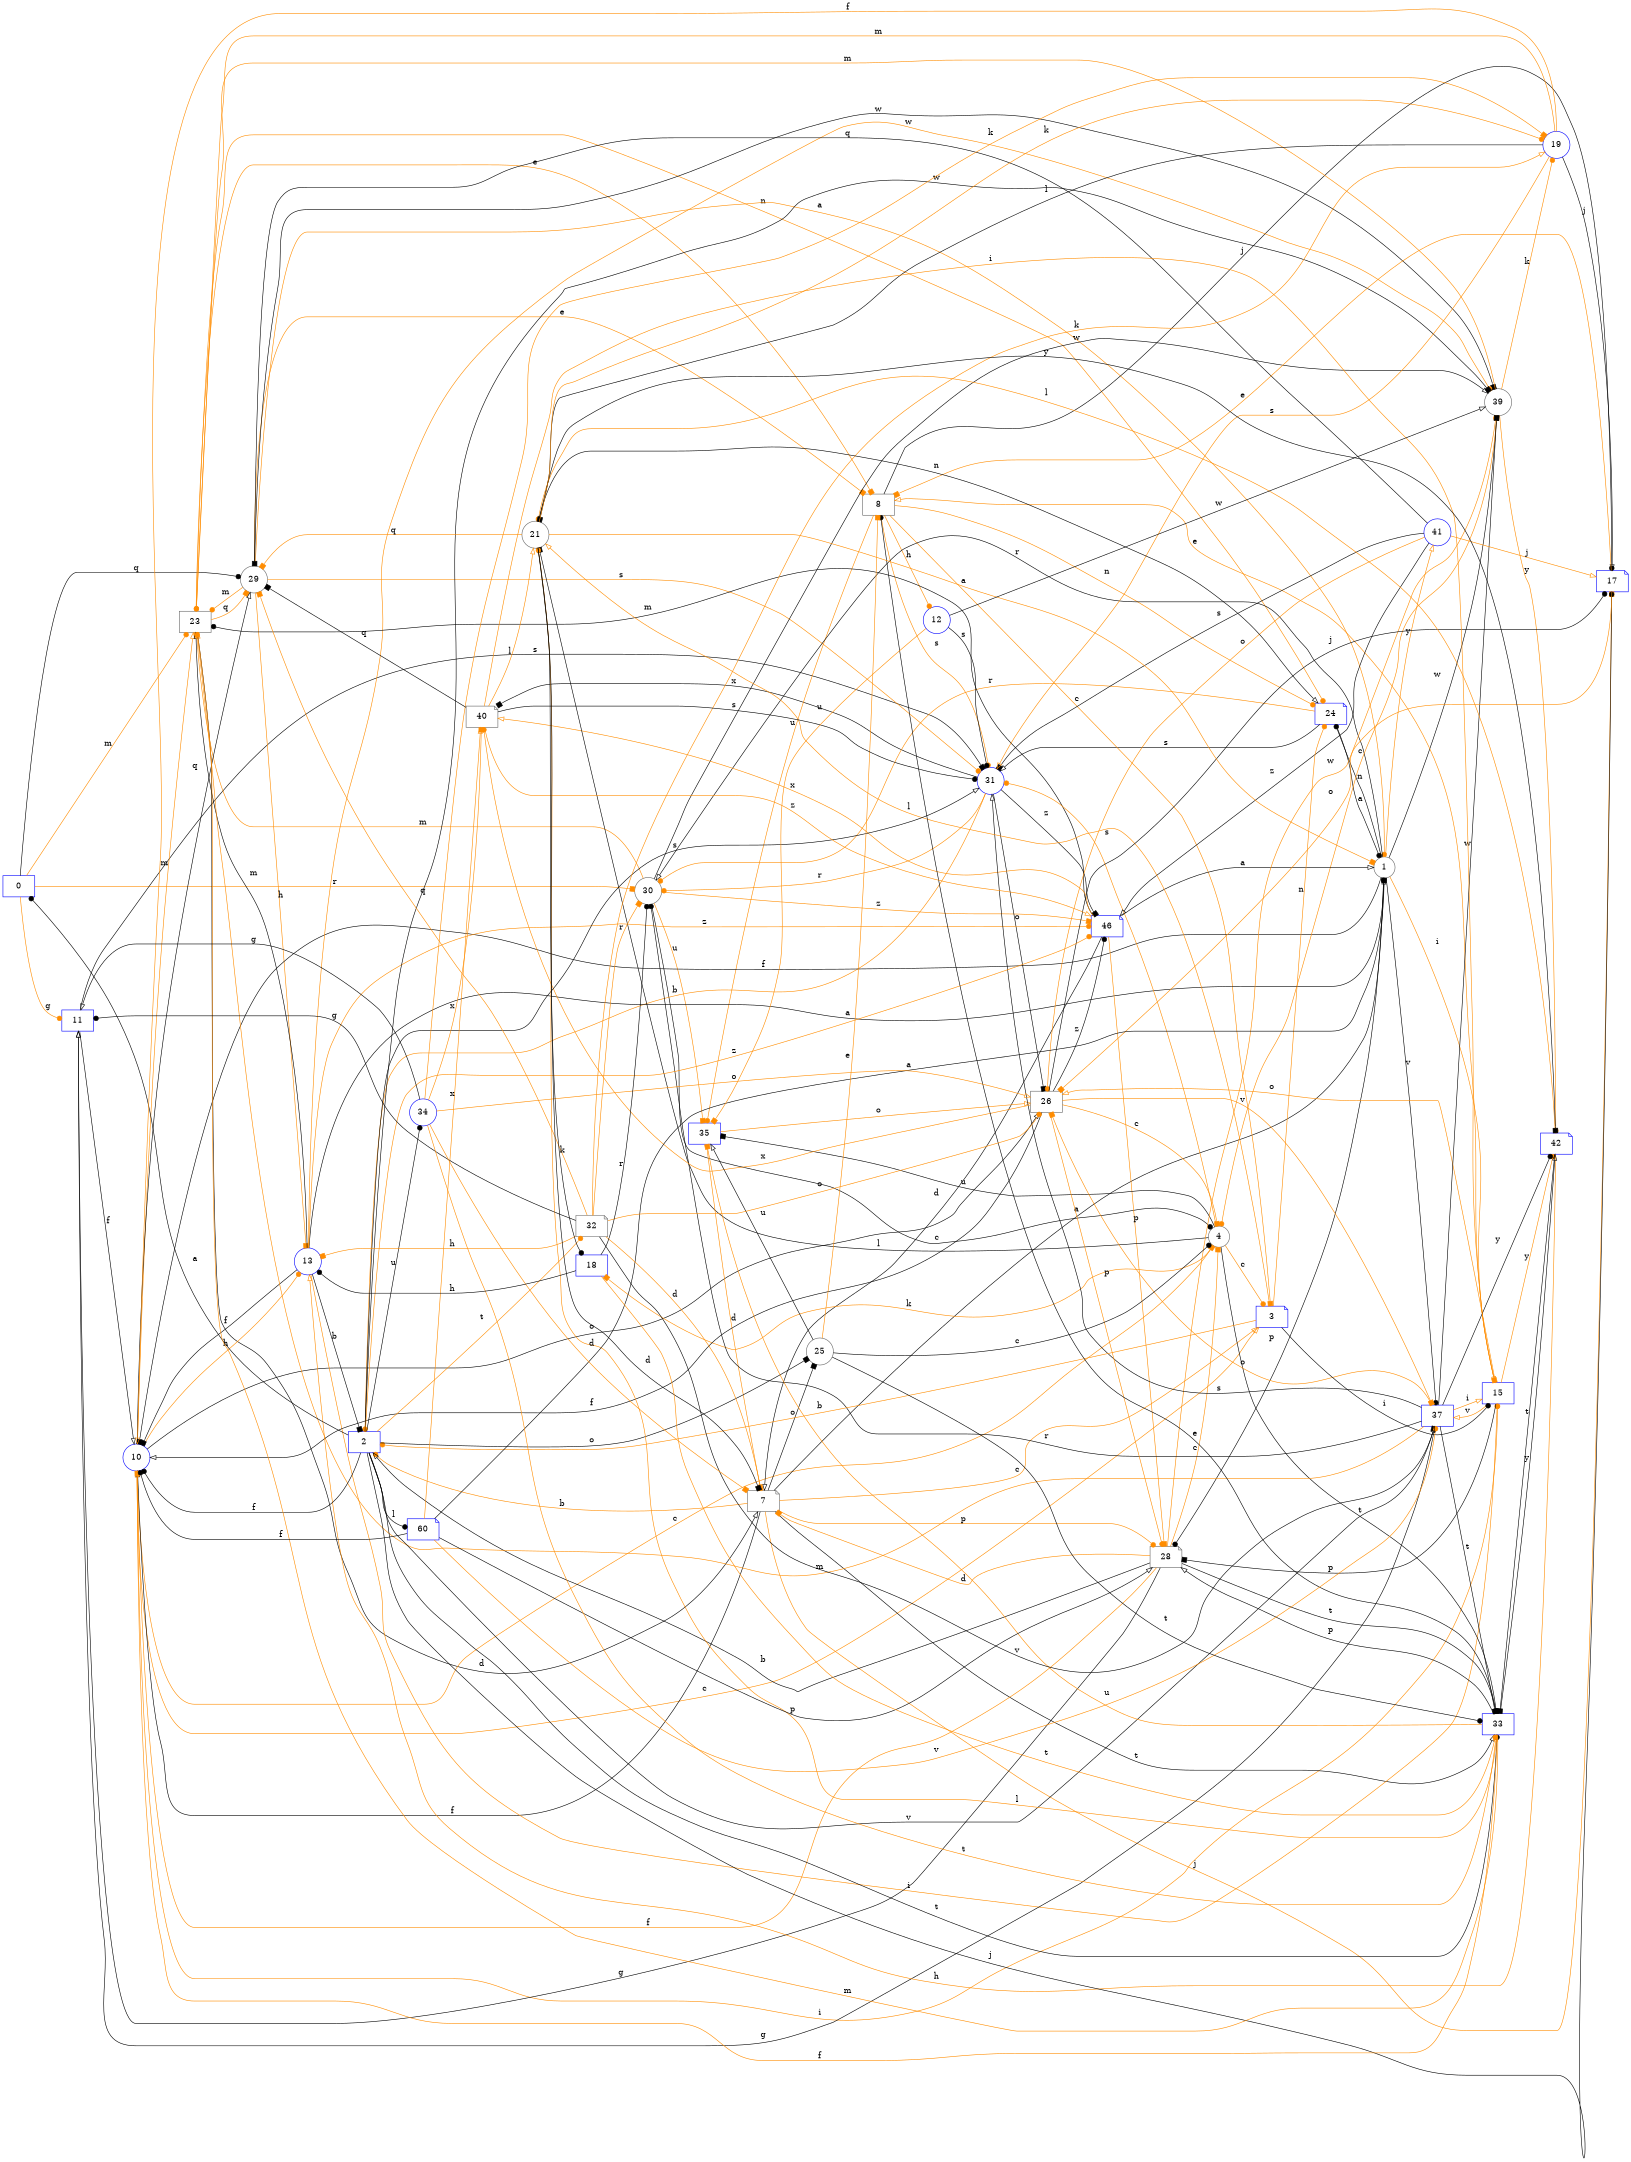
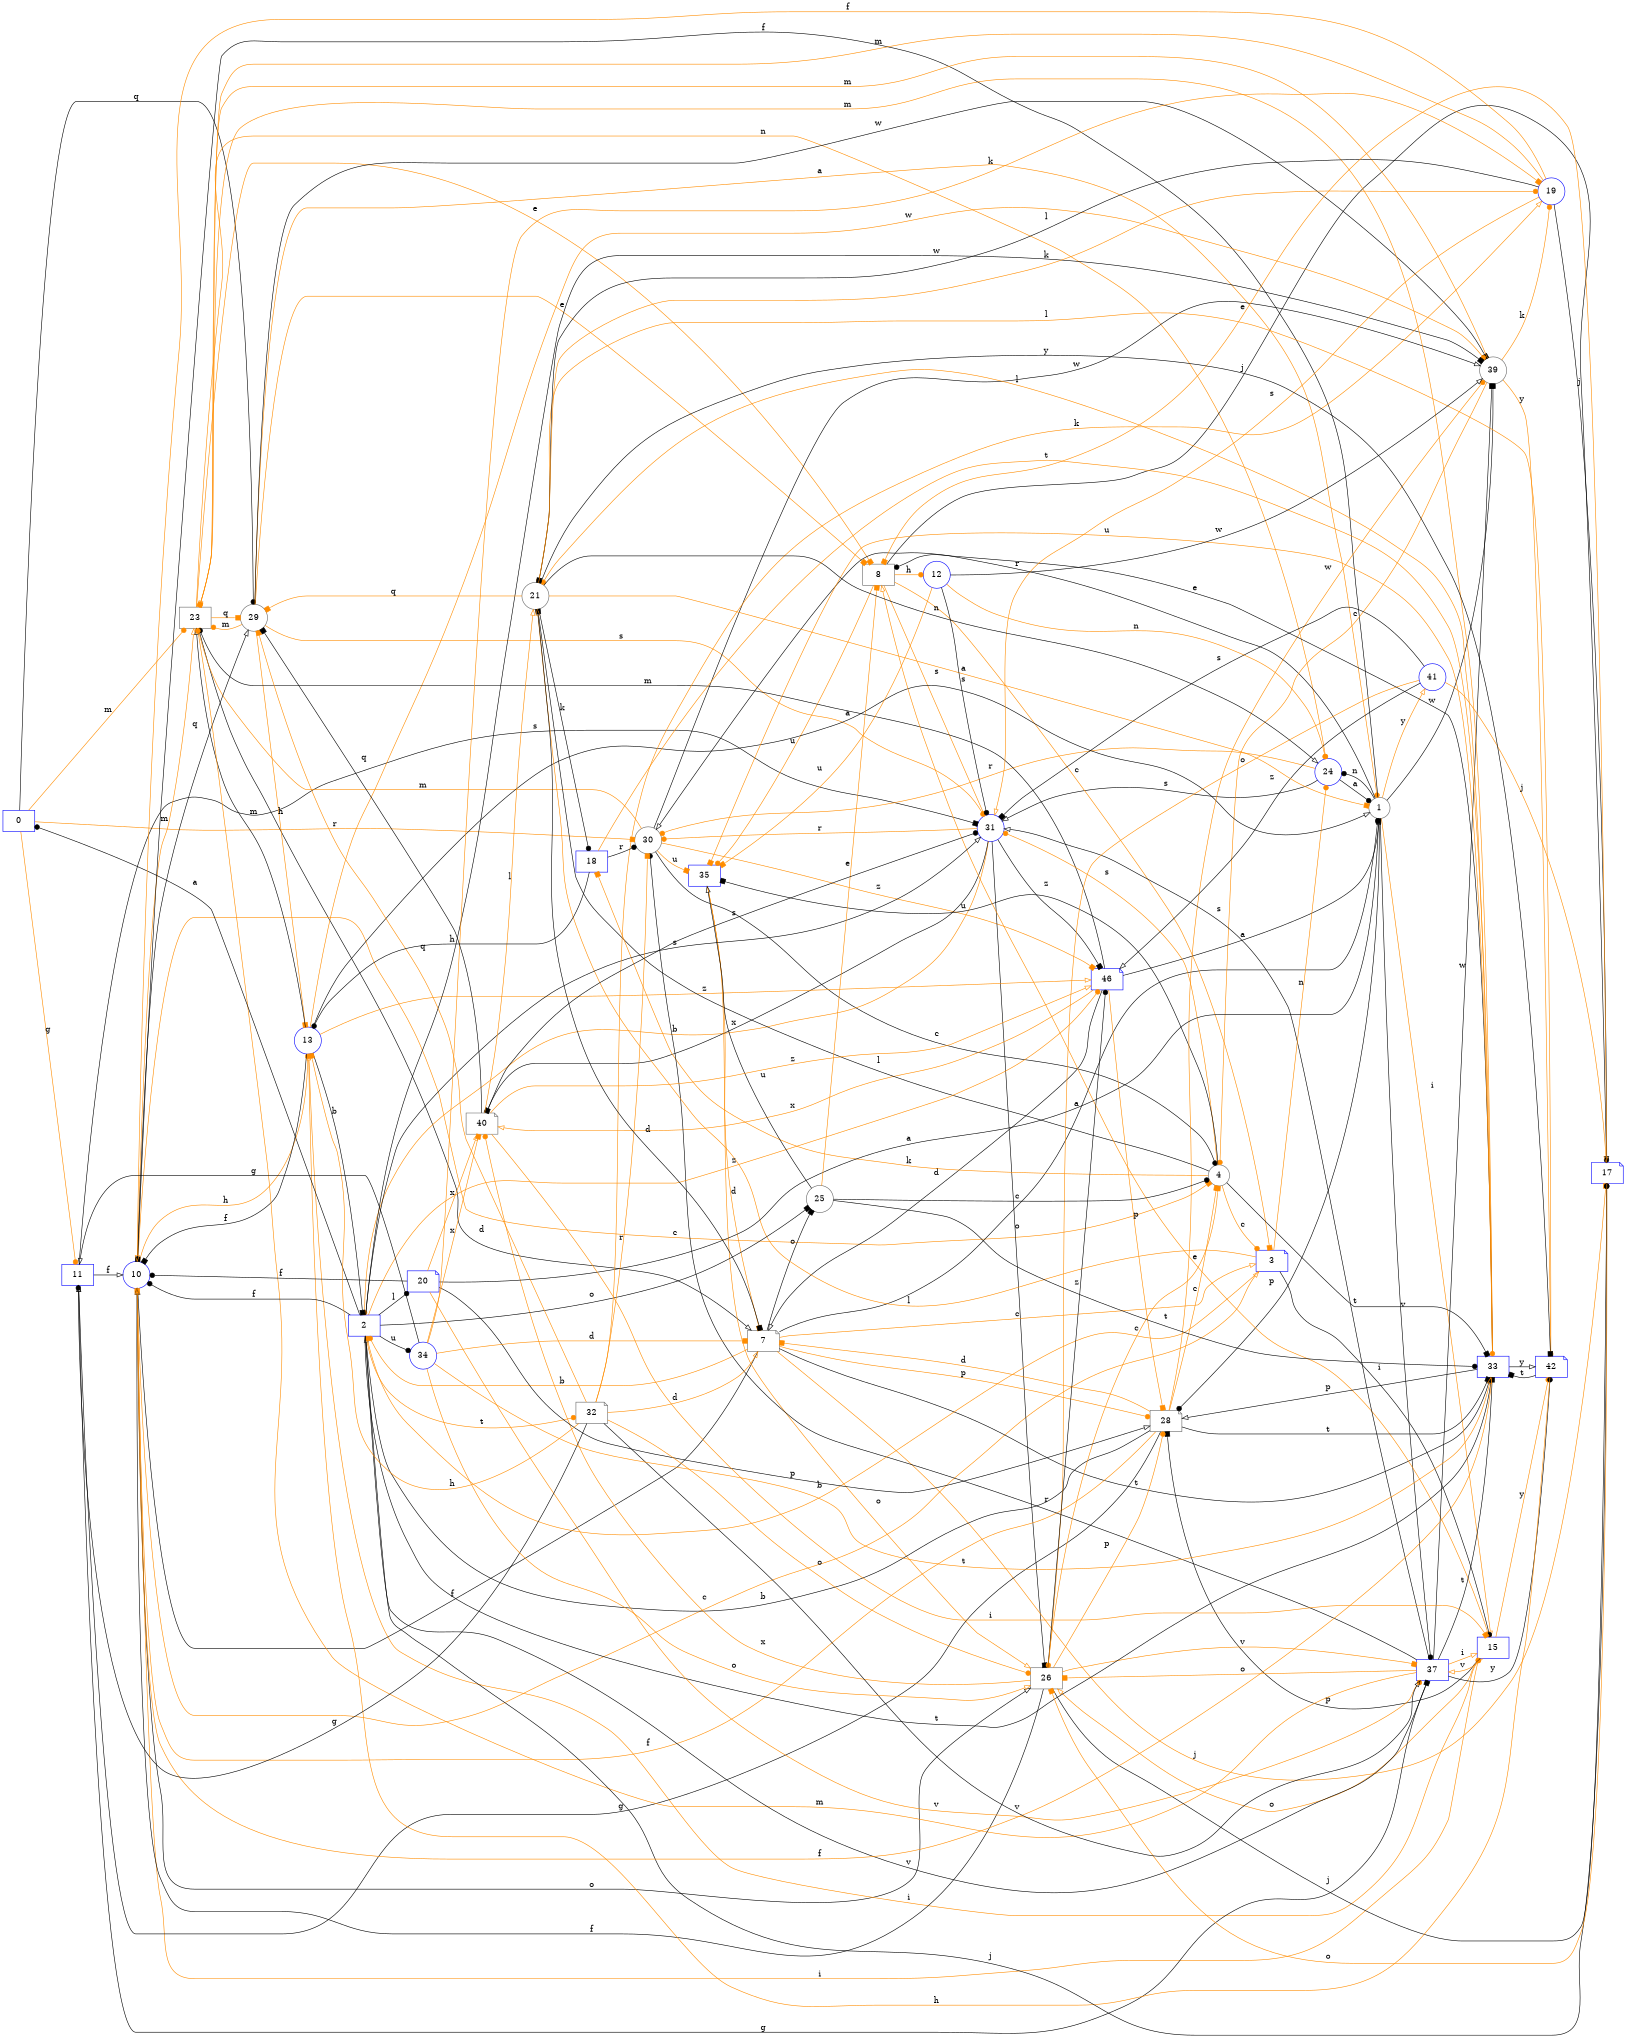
edge "19" -> "23": arrowhead dot -> box
edge "41" -> "29": removed, label "q"
edge "8" -> "24": now "12" -> "24"
node "24": shape note -> circle
edge "13" -> "46": arrowhead dot -> onormal
node "60": label "60" -> "20"
